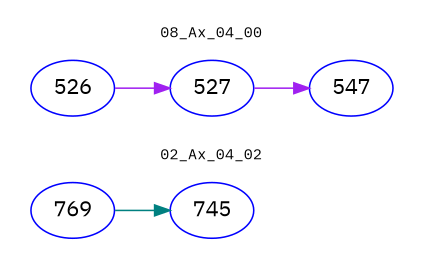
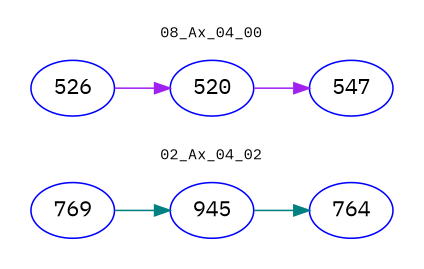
node "527": label "527" -> "520"
node "745": label "745" -> "945"
node "764": added
